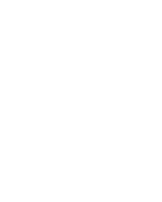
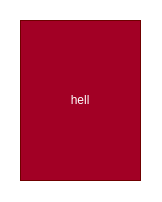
node "hell": added
